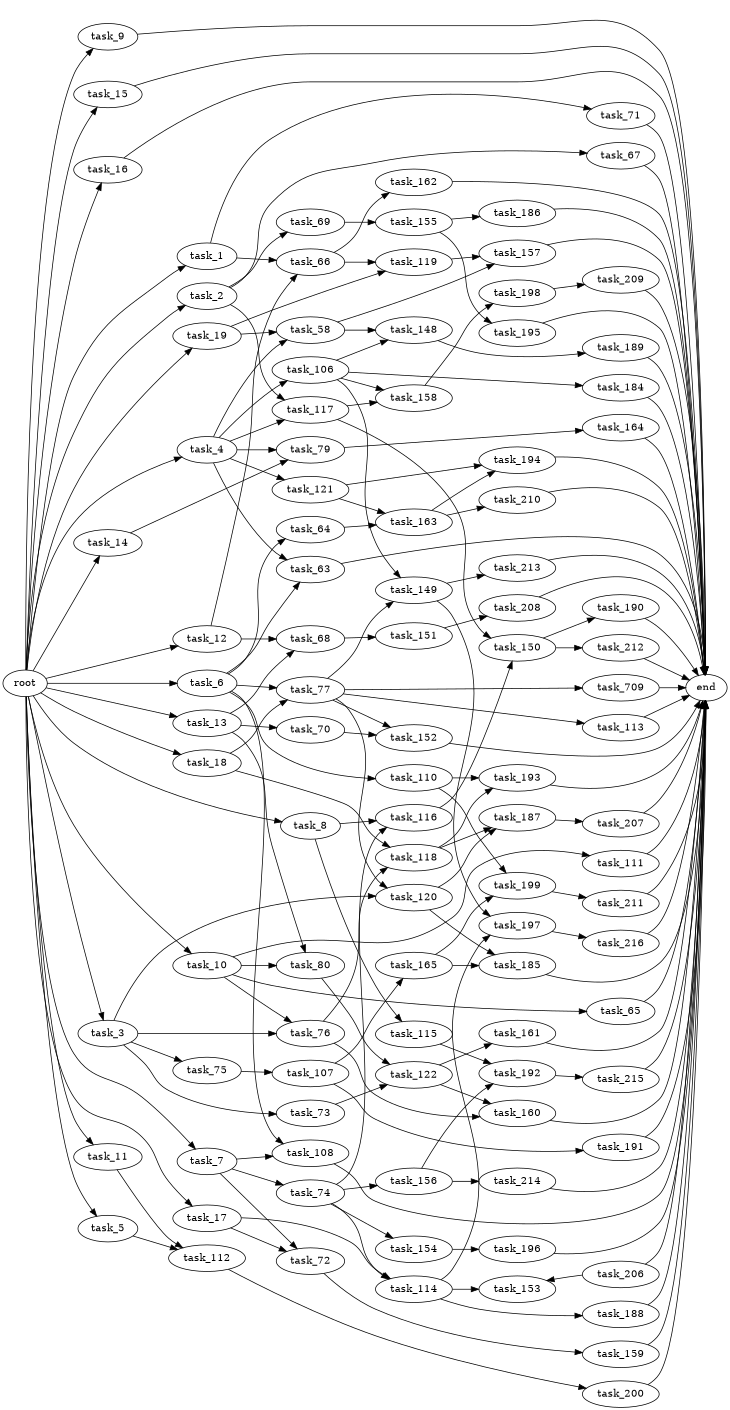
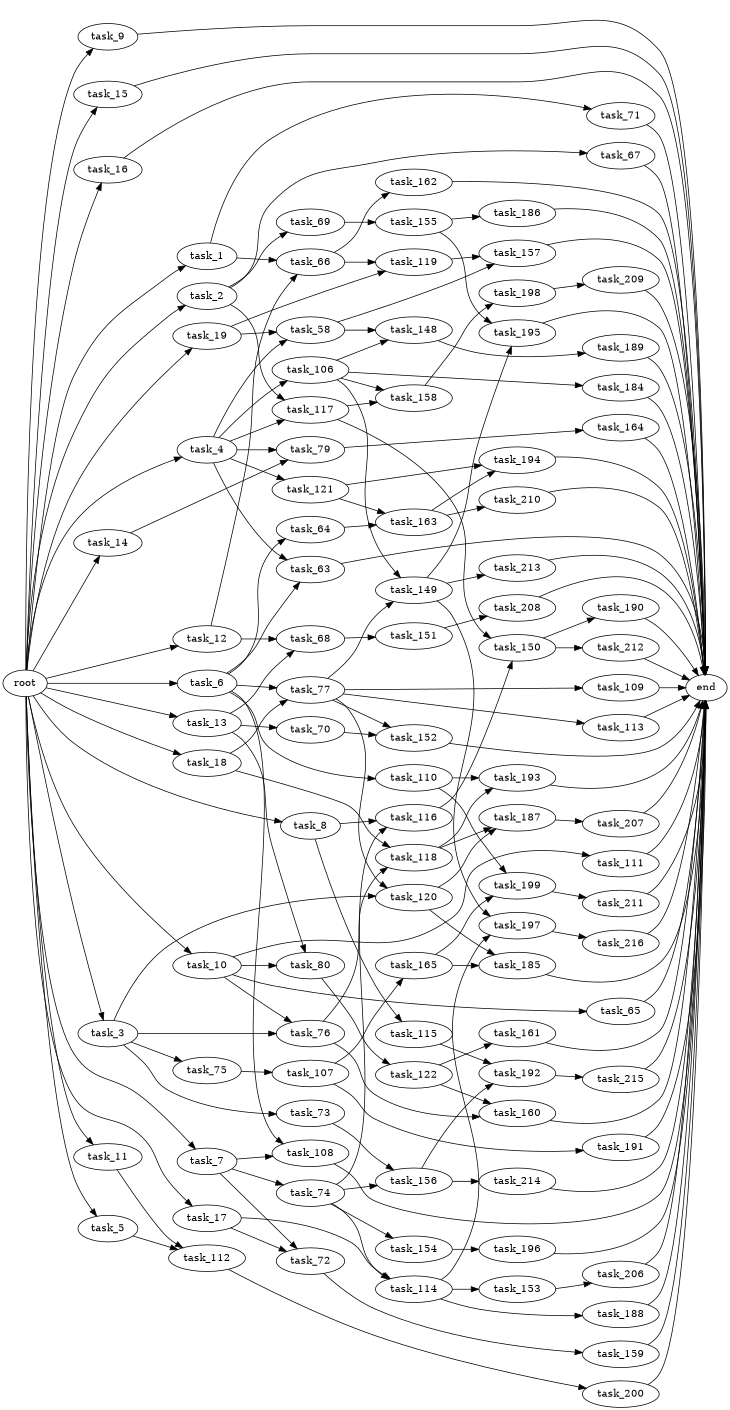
edge "task_149" -> "task_195": added
node "task_709": label "task_709" -> "task_109"
edge "task_73" -> "task_122": now "task_73" -> "task_156"
edge "task_206" -> "task_153": reversed
